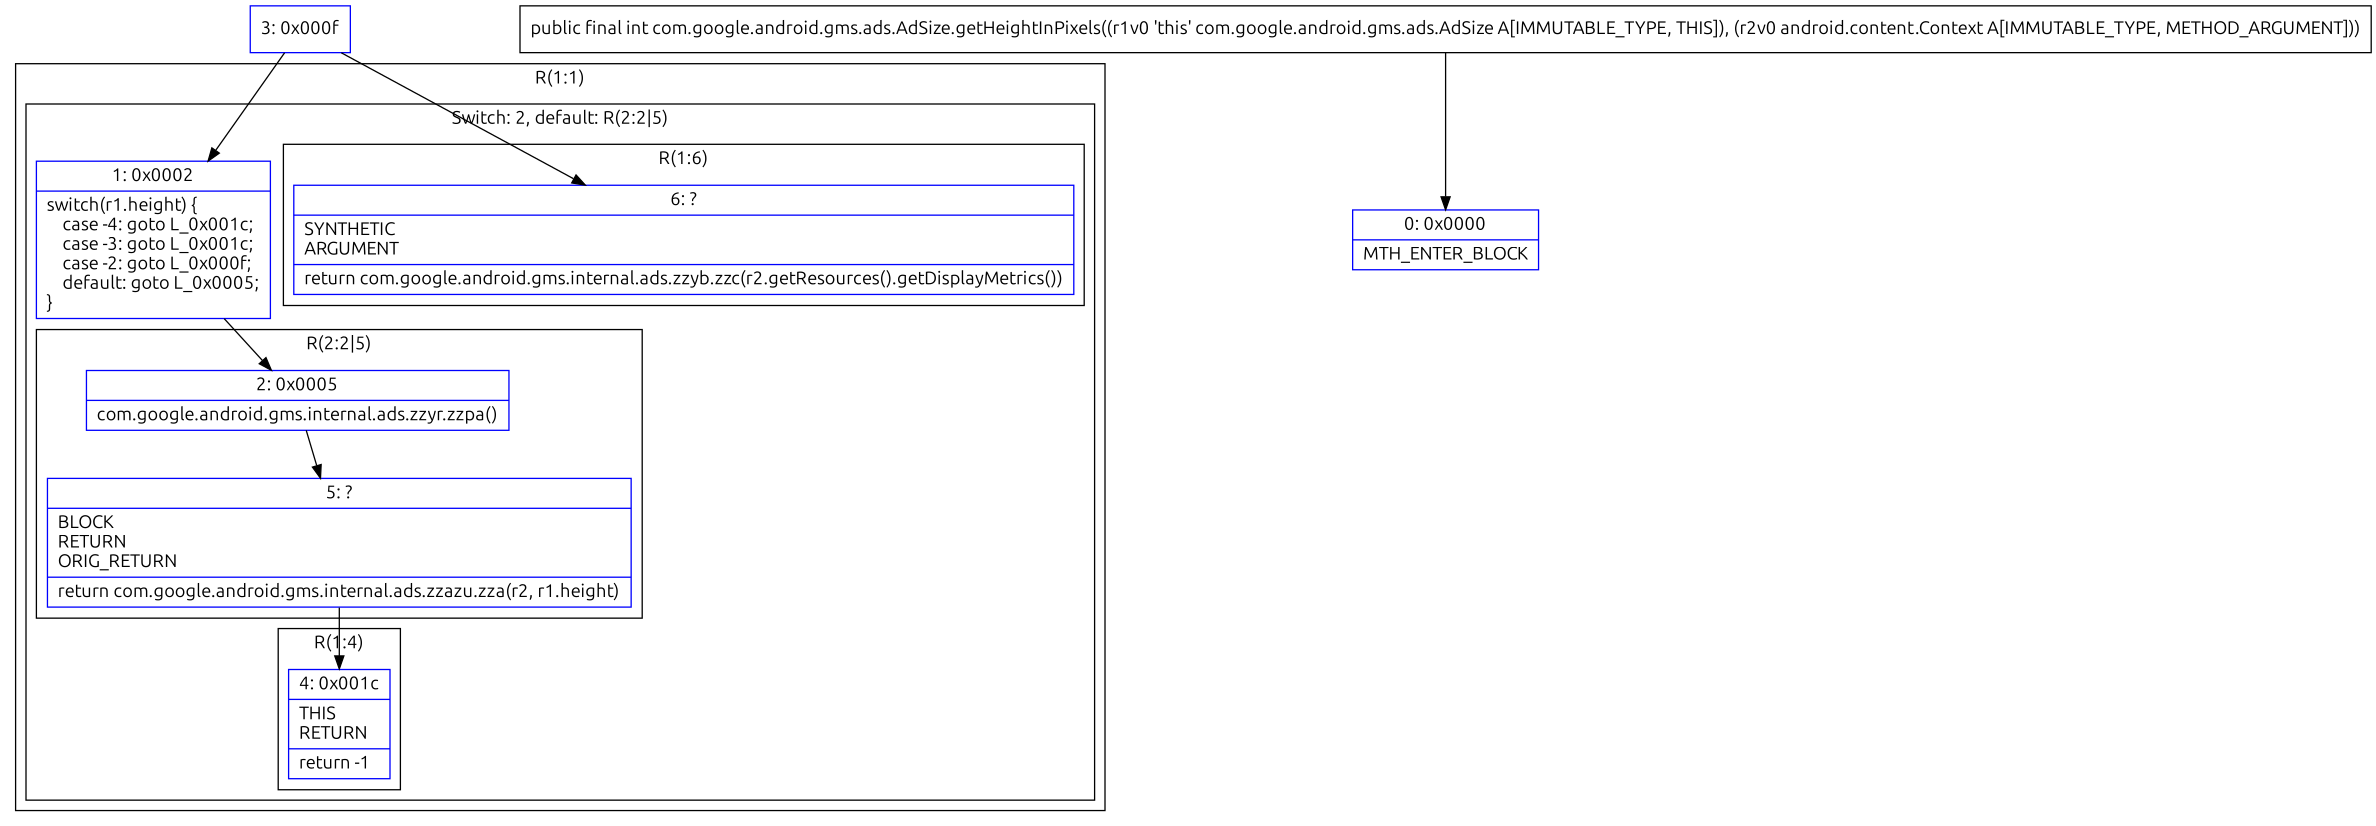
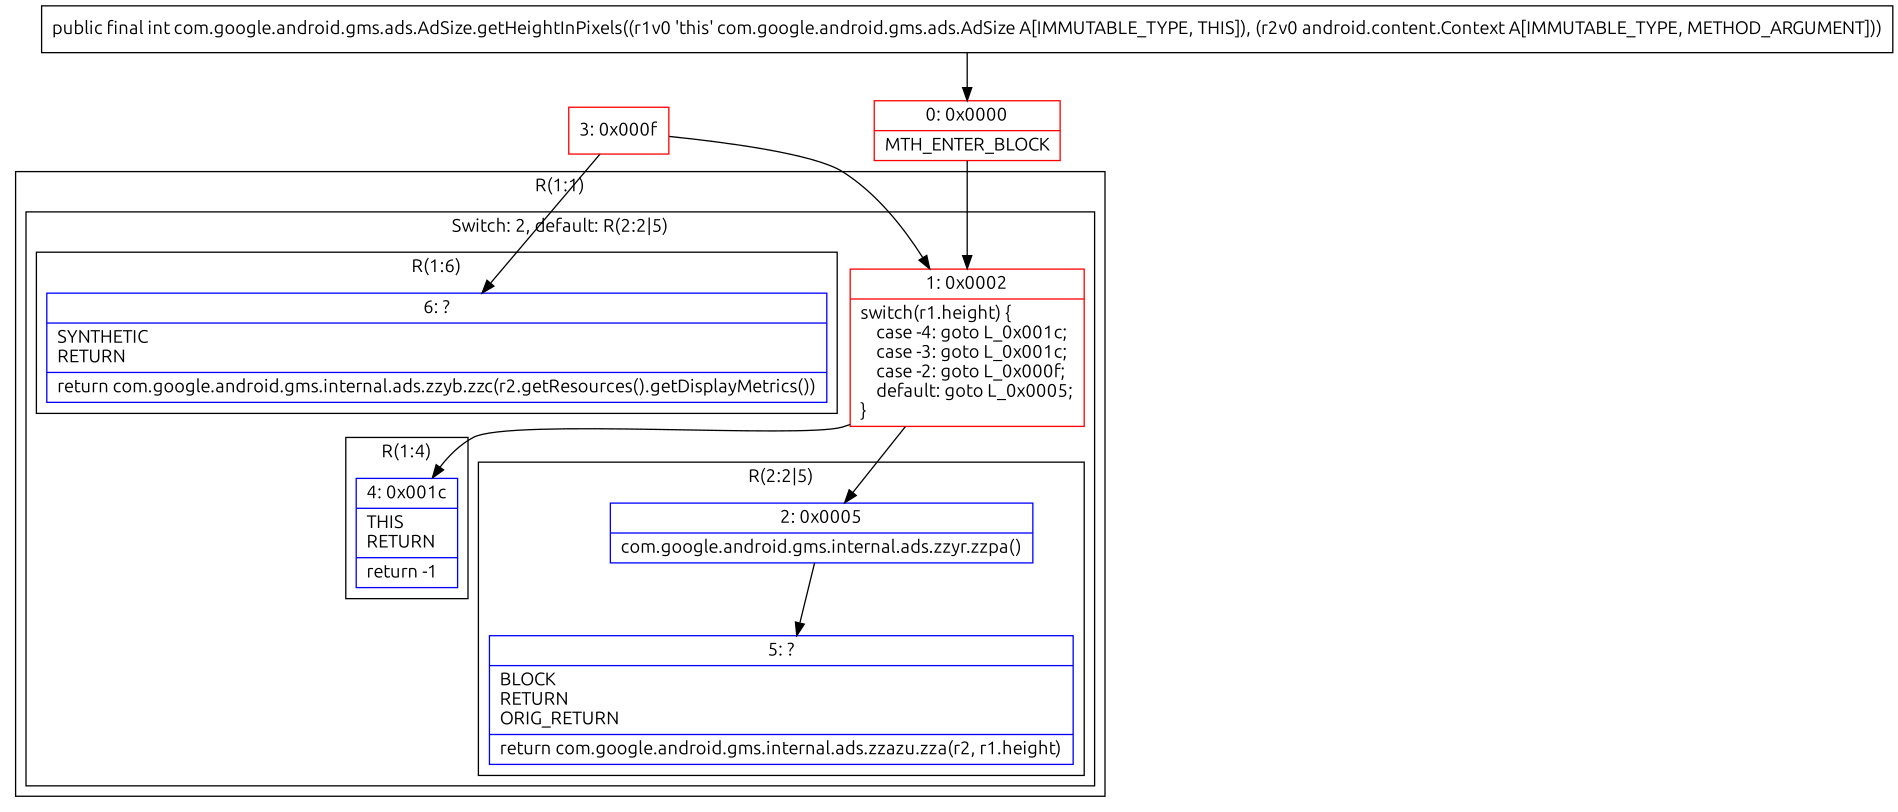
node "3: 0x000f": color blue -> red
edge "0: 0x0000" -> "1: 0x0002": added
node "1: 0x0002": color blue -> red
node "0: 0x0000": color blue -> red
node "6: ?": text "ARGUMENT" -> "RETURN"
edge "5: ?" -> "4: 0x001c": now "1: 0x0002" -> "4: 0x001c"
